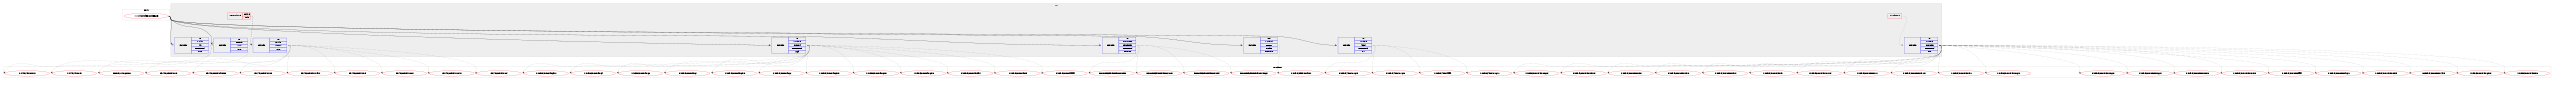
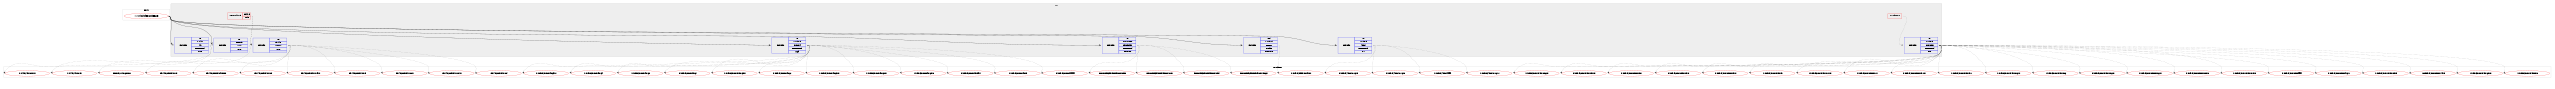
node "sys-devel/autoconf-2.65-r1": label "sys-devel/autoconf-2.65-r1" -> "sys-devel/automake-2.65-r1"
node "sys-devel/automake-1.12.6": added
